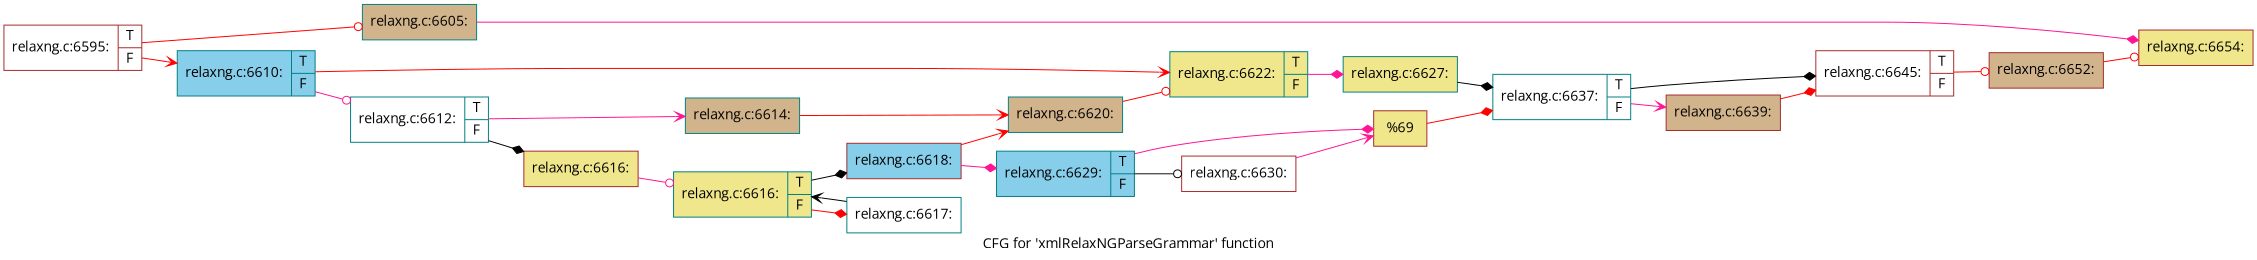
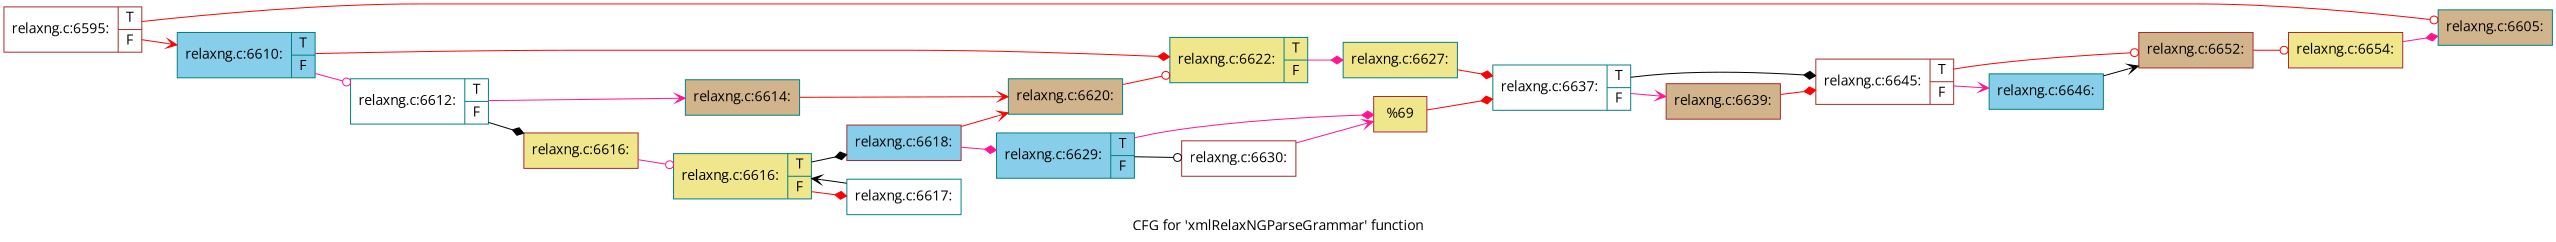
edge "relaxng.c:6605:" -> "relaxng.c:6654:": reversed
edge "relaxng.c:6610:" -> "relaxng.c:6622:": arrowhead vee -> diamond
edge "relaxng.c:6627:" -> "relaxng.c:6637:": color black -> red
node "relaxng.c:6646:": added
